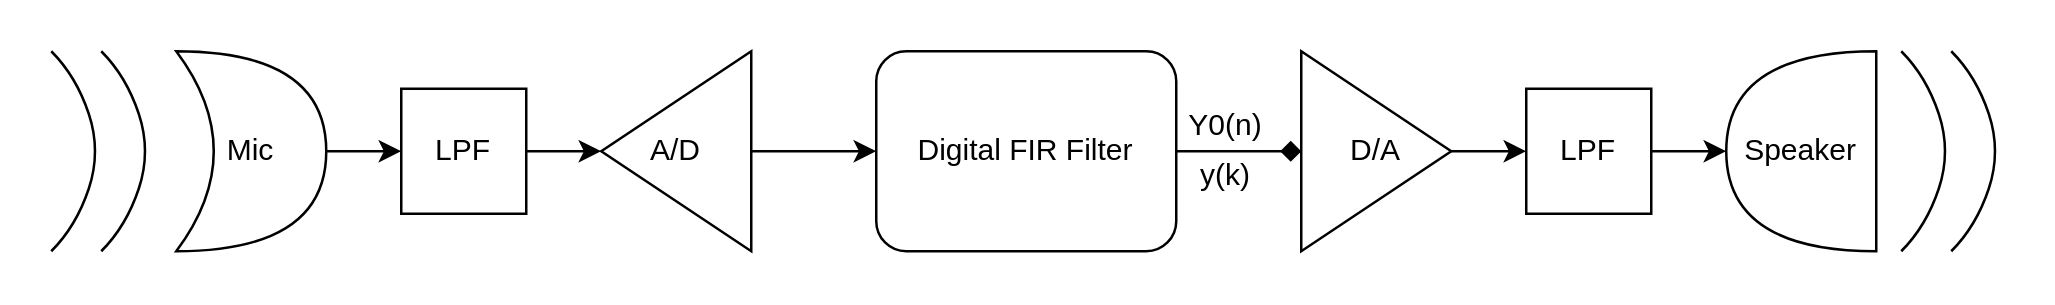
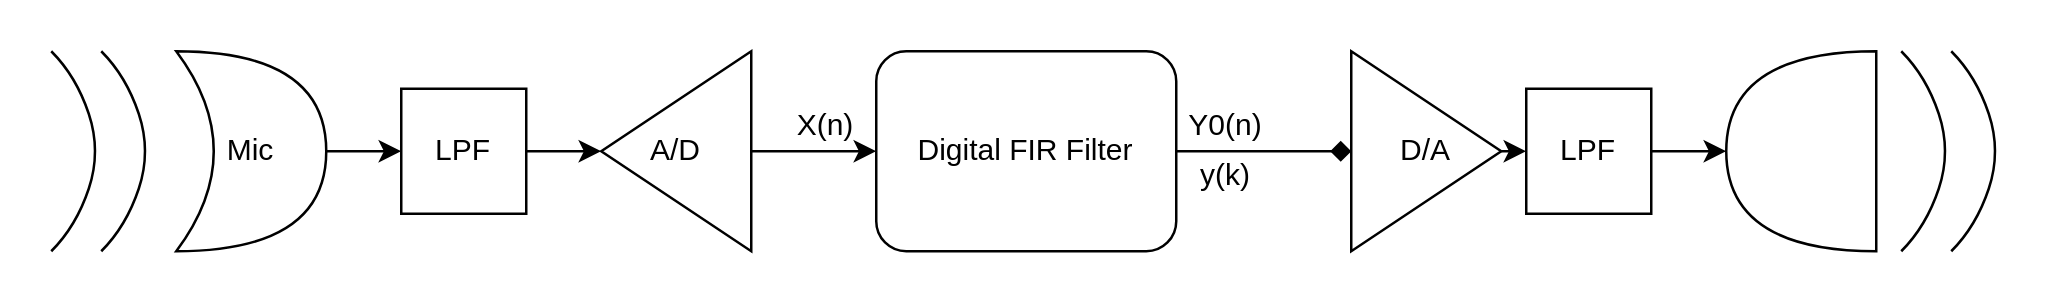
node "X(n)": added
node "D/A": moved (1376, 151) -> (1426, 151)
node "Speaker": removed
